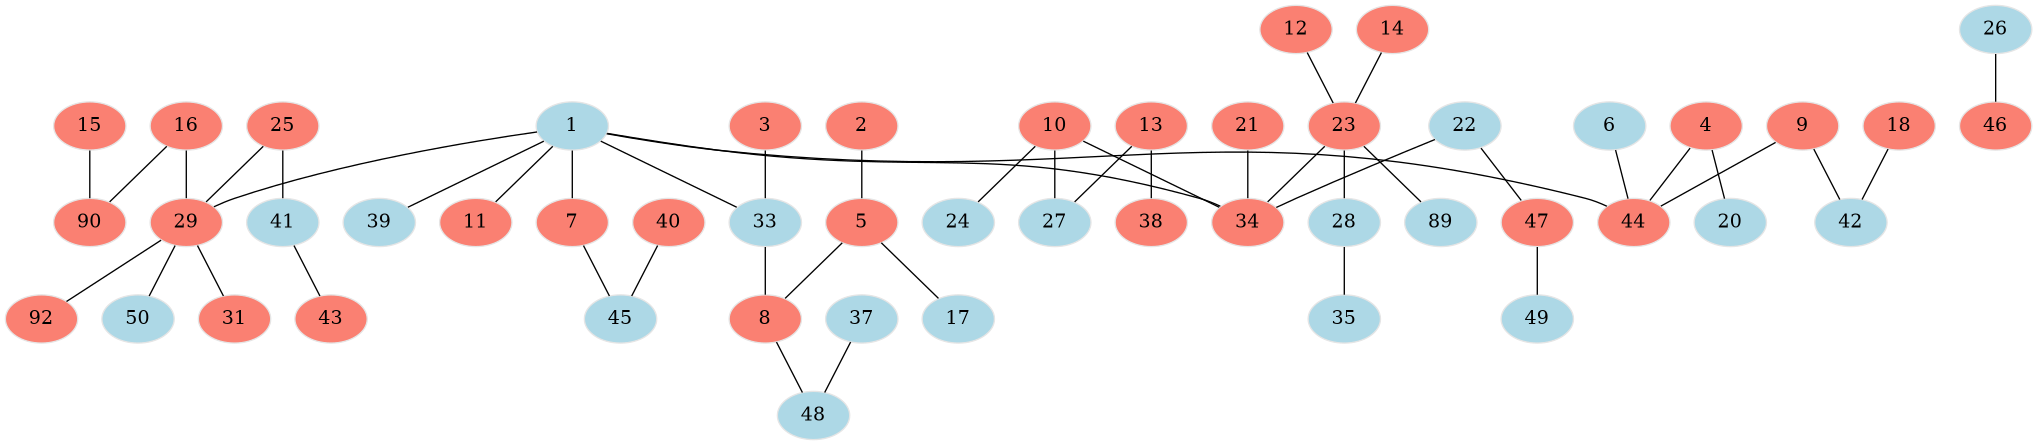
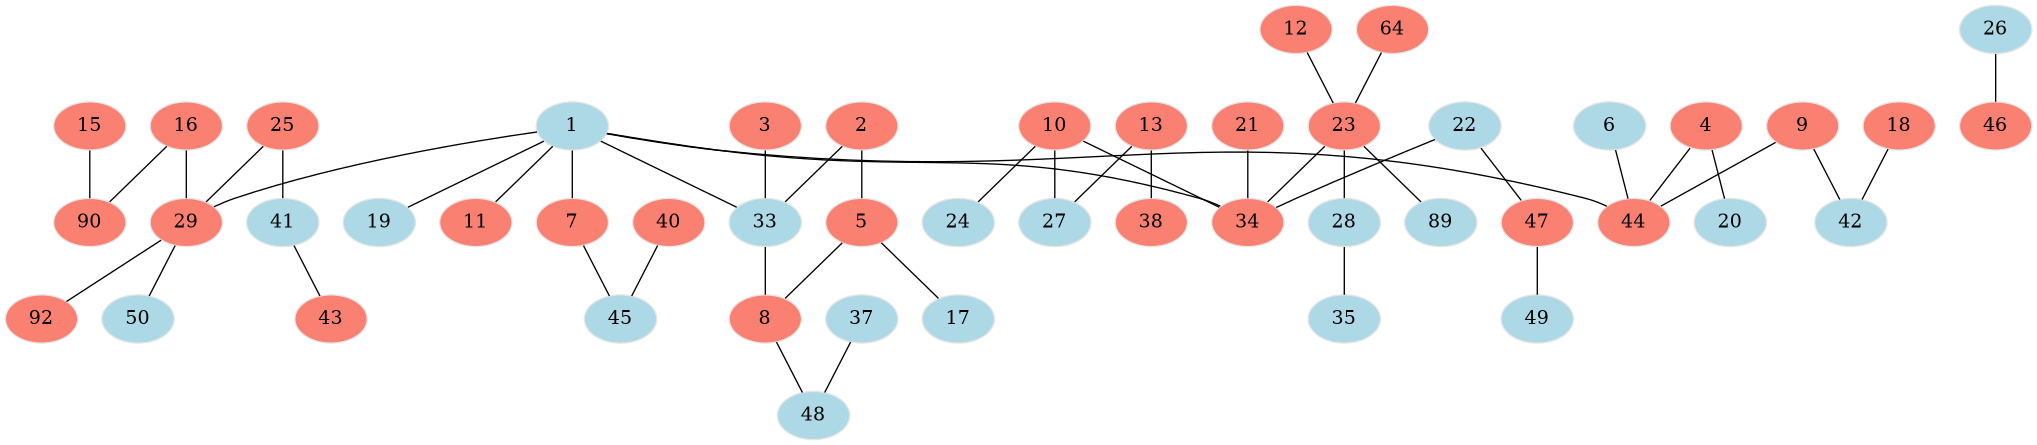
node "14": label "14" -> "64"
edge "2" -- "33": added
node "39": label "39" -> "19"
node "31": removed
